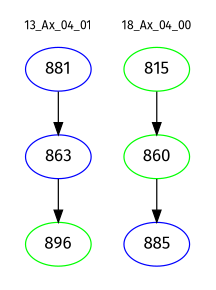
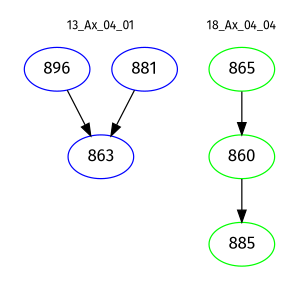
cluster "18_Ax_04_00": label "18_Ax_04_00" -> "18_Ax_04_04"
node "815": label "815" -> "865"
edge "863" -> "896": reversed
node "896": color green -> blue
node "885": color blue -> green
